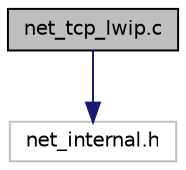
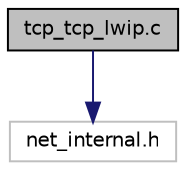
node "net_tcp_lwip.c": label "net_tcp_lwip.c" -> "tcp_tcp_lwip.c"
